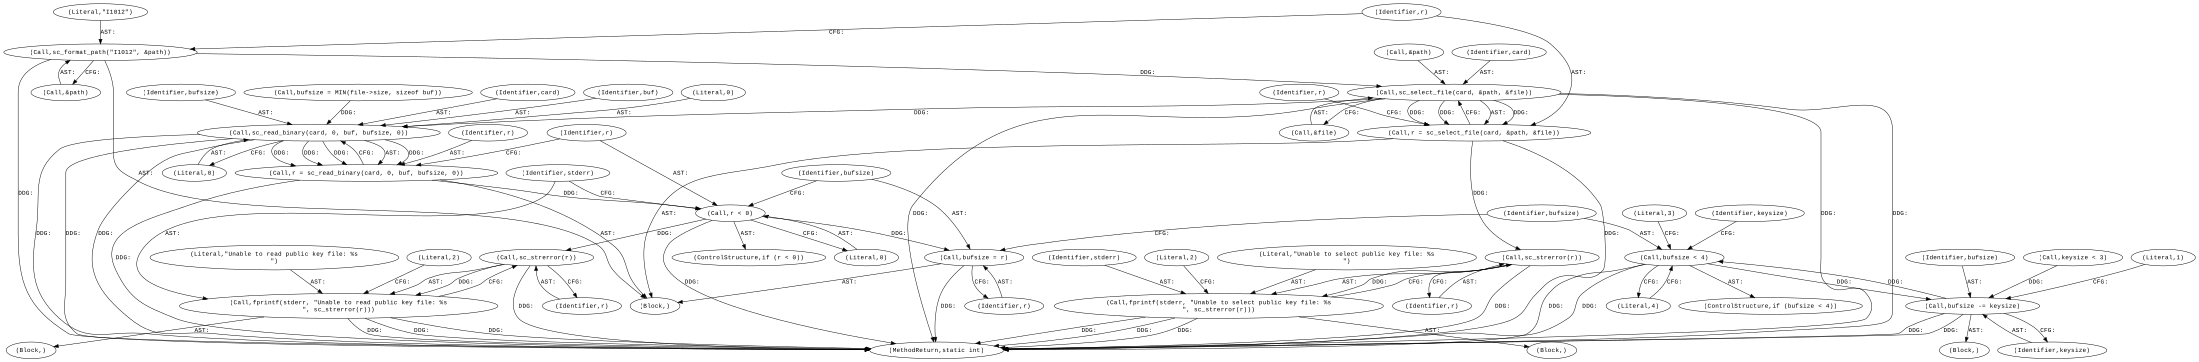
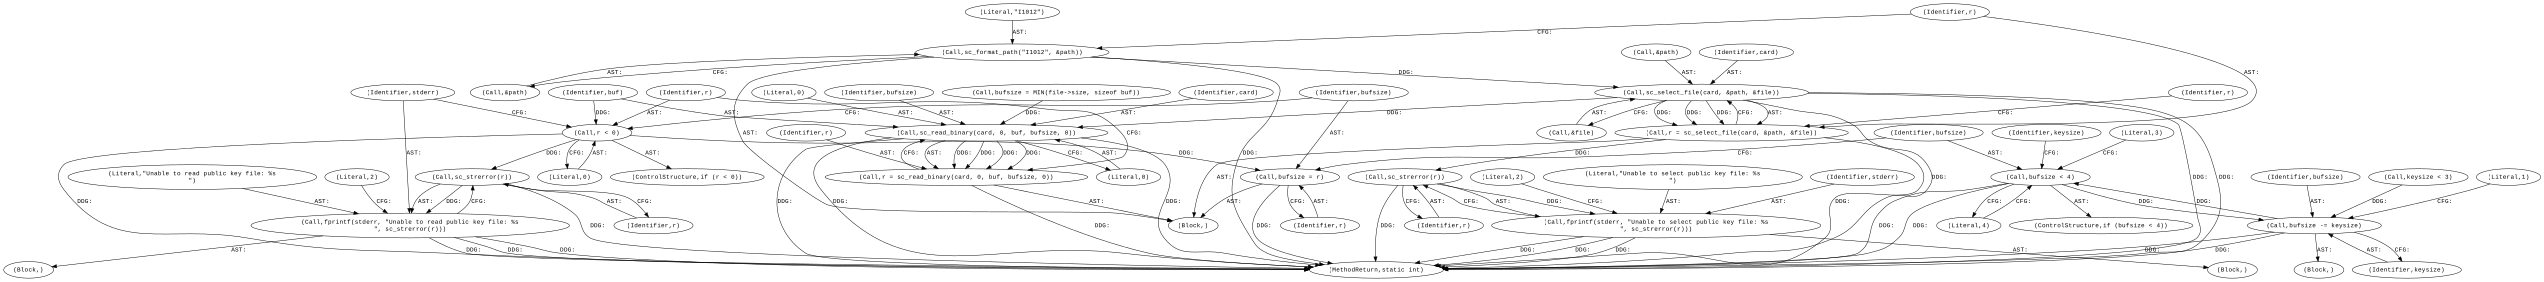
edge "(Call,r = sc_read_binary(card, 0, buf, bufsize, 0))" -> "(Call,r < 0)": now "(Identifier,buf)" -> "(Call,r < 0)"
